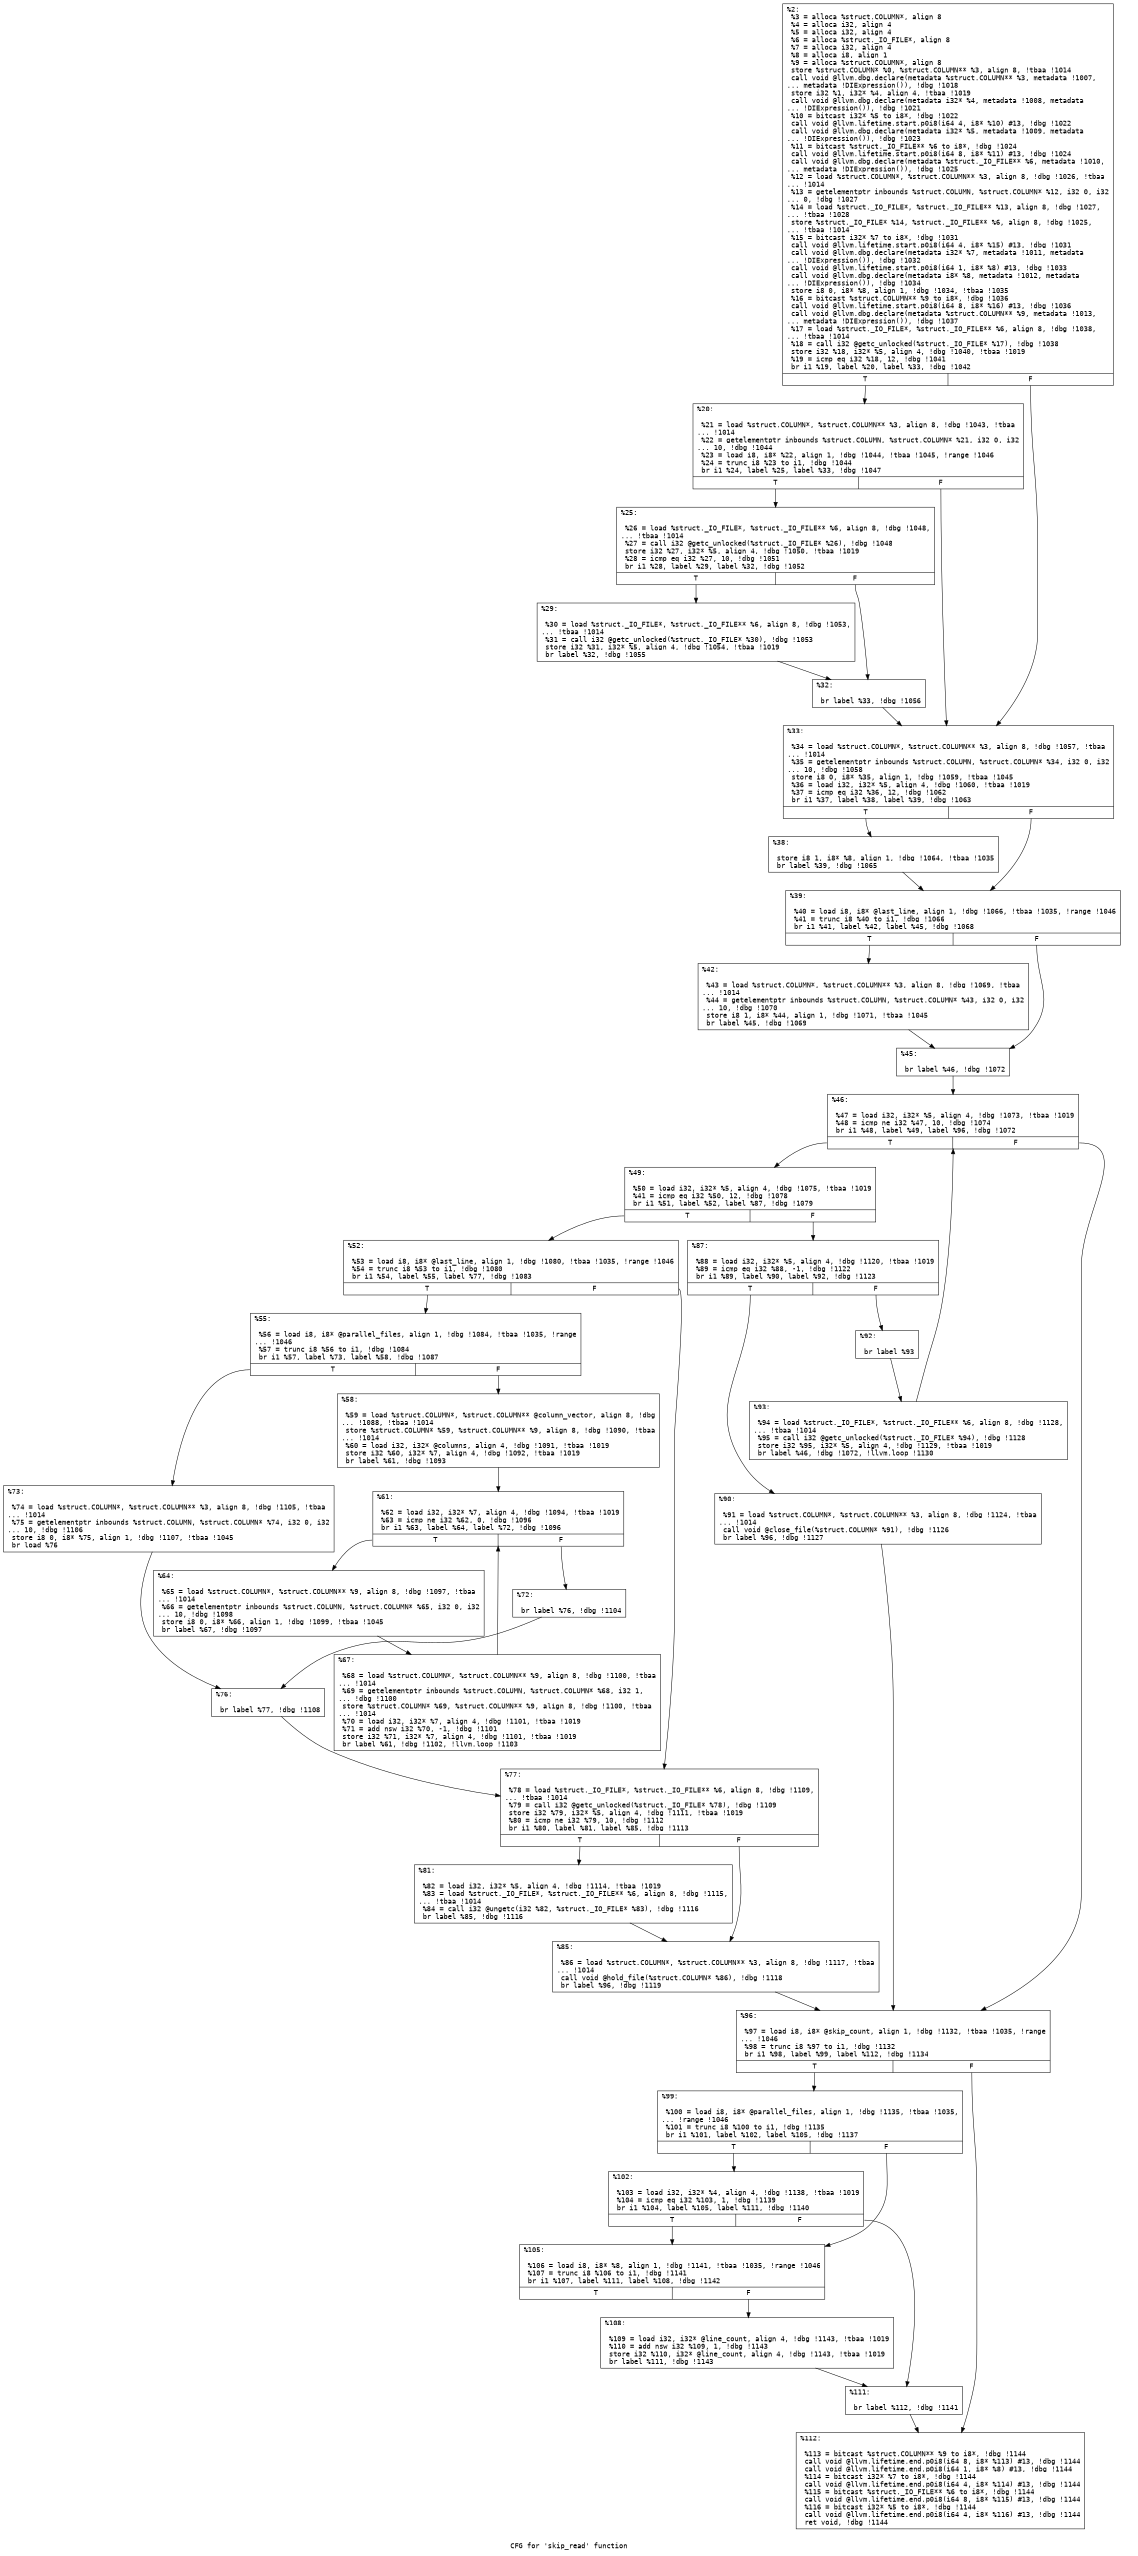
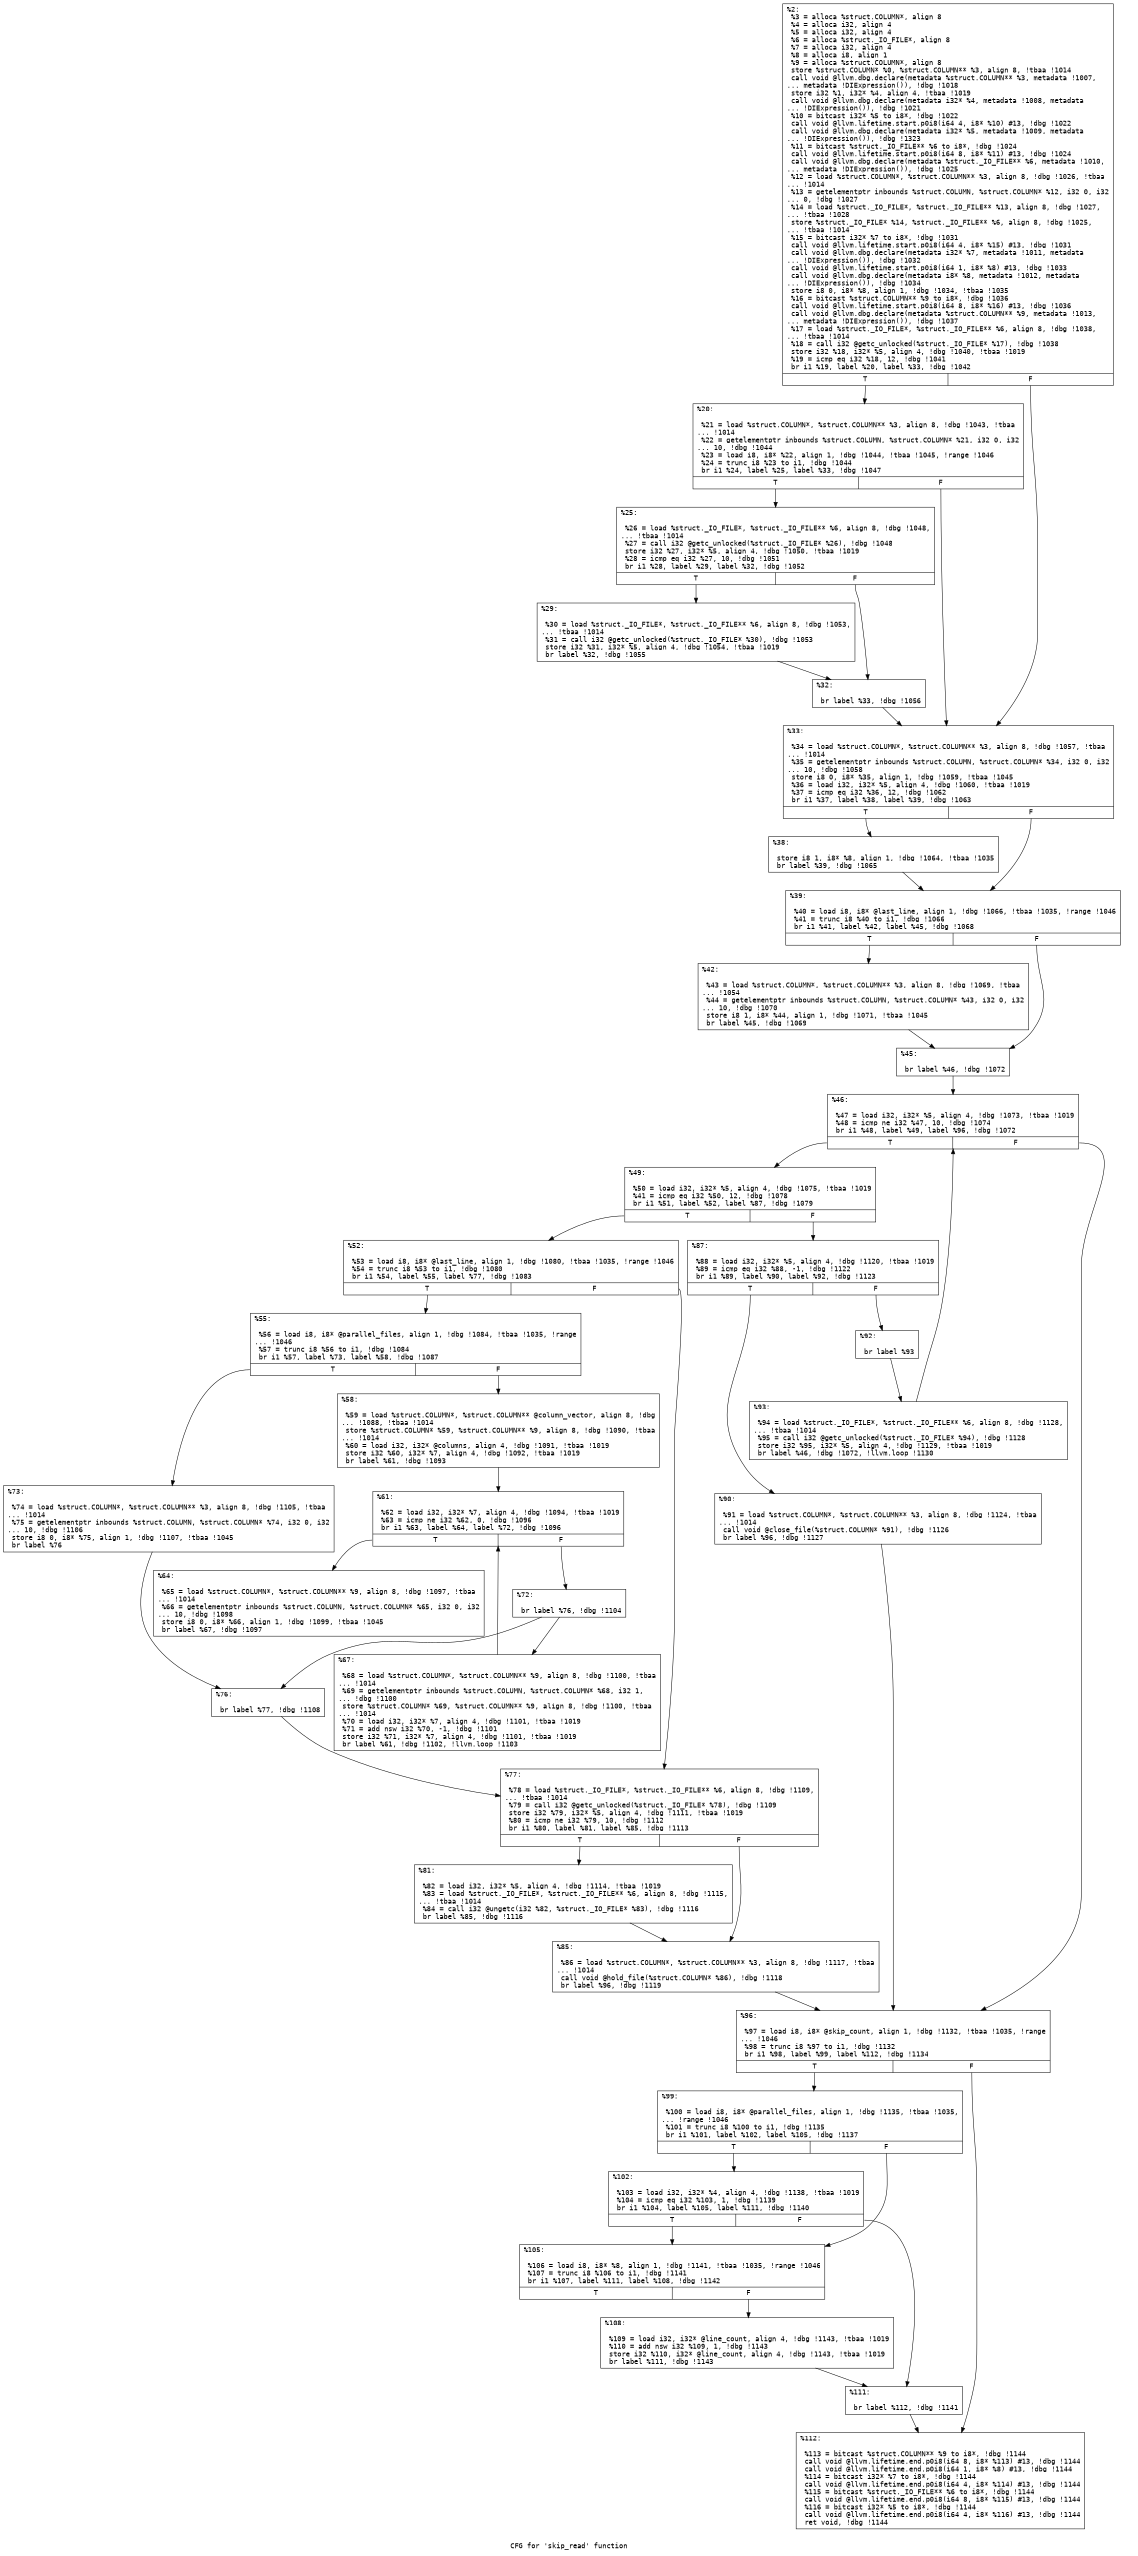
node "%2:": text "... !DIExpression()), !dbg !1023" -> "... !DIExpression()), !dbg !1323"
node "%42:": text "... !1014" -> "... !1054"
node "%73:": text "br load %76" -> "br label %76"
edge "%64:" -> "%67:": now "%72:" -> "%67:"
